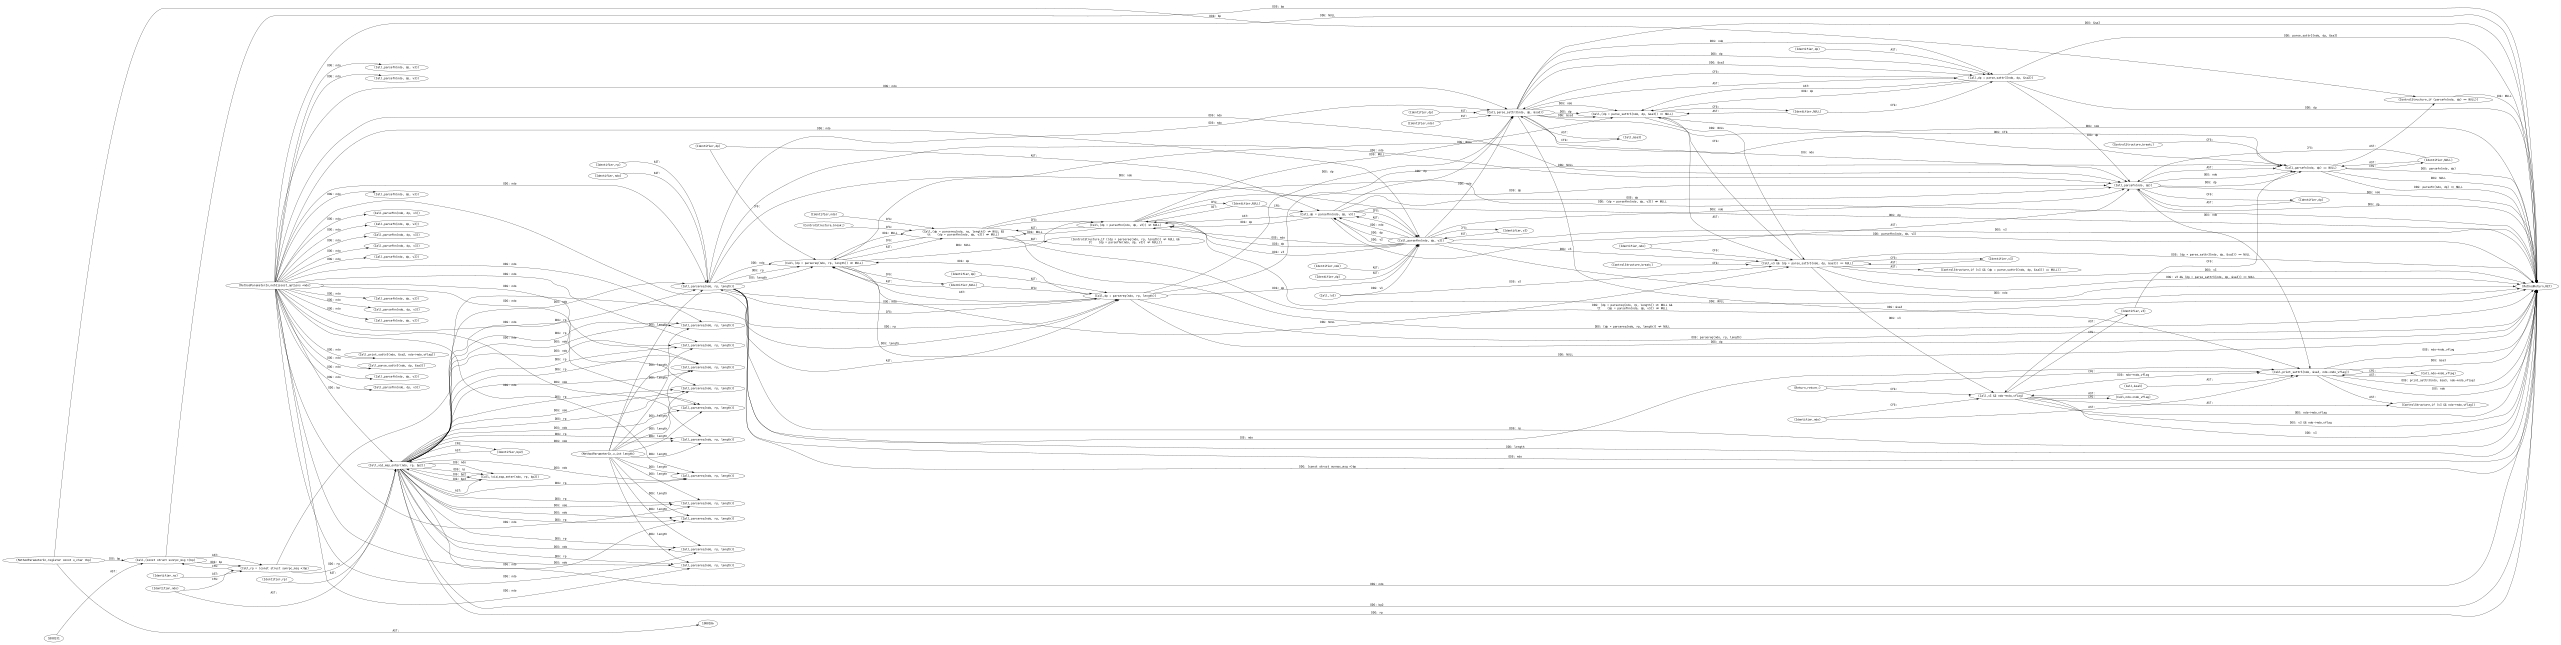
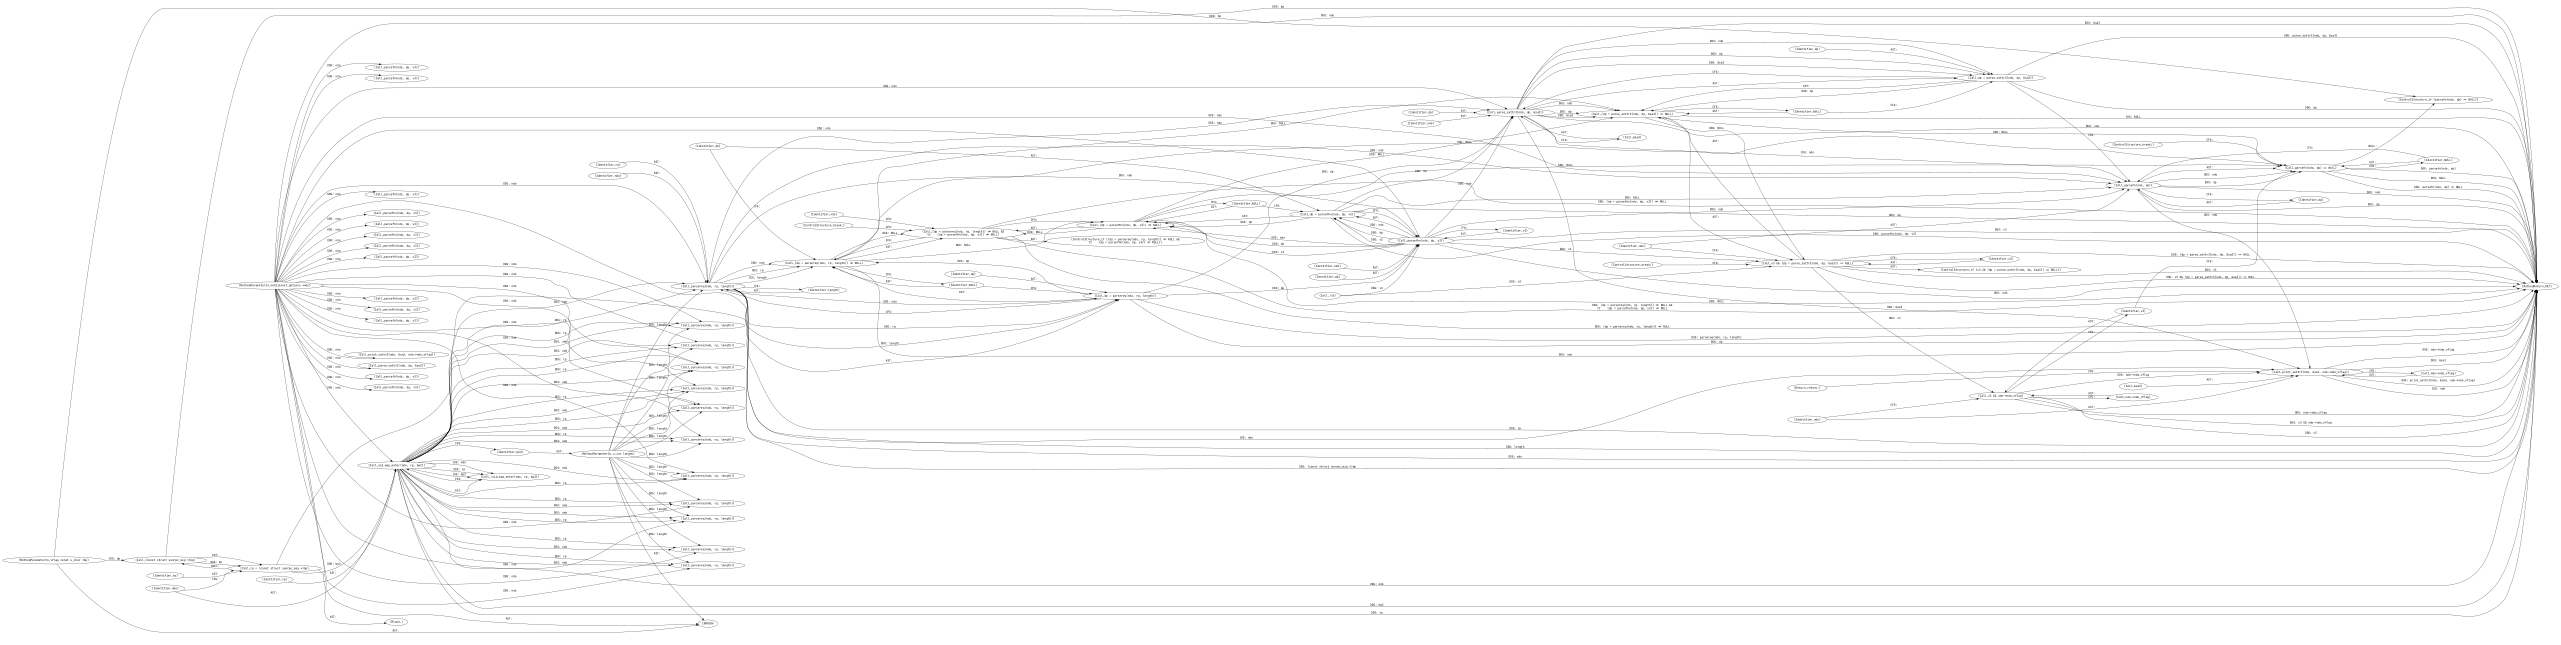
edge "(MethodParameterIn,netdissect_options *ndo)" -> "(MethodReturn,RET)": label "DDG: NULL" -> "DDG: ndo"
edge "(ControlStructure,if (parsefn(ndo, dp) == NULL))" -> "(MethodReturn,RET)": now "(Call,(dp = parse_sattr3(ndo, dp, &sa3)) == NULL)" -> "(MethodReturn,RET)"
edge "(Call,(dp = parse_sattr3(ndo, dp, &sa3)) == NULL)" -> "(Call,parsefn(ndo, dp) == NULL)": label "DDG: CFG" -> "DDG: NULL"
edge "(Call,dp = parse_sattr3(ndo, dp, &sa3))" -> "(Call,parsefn(ndo, dp))": label "DDG: dp" -> "CFG: "
edge "(Call,v3 && (dp = parse_sattr3(ndo, dp, &sa3)) == NULL)" -> "(Call,(dp = parse_sattr3(ndo, dp, &sa3)) == NULL)": label "CFG: " -> "AST: "
edge "(Call,parsefn(ndo, dp) == NULL)" -> "(ControlStructure,if (parsefn(ndo, dp) == NULL))": label "AST: " -> "NULL: "
edge "(Call,dp = parsereq(ndo, rp, length))" -> "(Call,parsefn(ndo, dp))": removed, label "DDG: dp"
edge "(Call,dp = parsefhn(ndo, dp, v3))" -> "(Call,parsefn(ndo, dp))": label "DDG: dp" -> "DDG: NULL"
node "(Identifier,length)": added
edge "(Call,(dp = parsereq(ndo, rp, length)) != NULL)" -> "(Call,v3 && (dp = parse_sattr3(ndo, dp, &sa3)) == NULL)": now "(Call,(dp = parsereq(ndo, rp, length)) != NULL)" -> "(Call,(dp = parse_sattr3(ndo, dp, &sa3)) == NULL)"
edge "(Call,(dp = parsereq(ndo, rp, length)) != NULL)" -> "(MethodReturn,RET)": label "DDG: NULL" -> "DDG: ndo"
edge "(MethodParameterIn,netdissect_options *ndo)" -> "(Call,xid_map_enter(ndo, rp, bp2))": label "DDG: bp" -> "DDG: ndo"
edge "(Return,return;)" -> "(Call,v3 && ndo->ndo_vflag)": removed, label "CFG:"
node "(ControlStructure,if (v3 && ndo->ndo_vflag))": removed
edge "(Identifier,bp2)" -> "(Call,xid_map_enter(ndo, rp, bp2))": now "(Identifier,bp2)" -> "(MethodParameterIn,u_int length)"
edge "(Call,!xid_map_enter(ndo, rp, bp2))" -> "(Call,xid_map_enter(ndo, rp, bp2))": label "DDG: bp2" -> "CFG: "
edge "(MethodParameterIn,u_int length)" -> "1000106": added, label "AST:"
node "(MethodParameterIn,register const u_char *bp)": label "(MethodParameterIn,register const u_char *bp)" -> "(MethodParameterIn,vflag const u_char *bp)"
edge "(Call,rp = (const struct sunrpc_msg *)bp)" -> "(Call,xid_map_enter(ndo, rp, bp2))": label "DDG: rp" -> "DDG: bp2"
edge "(Call,rp = (const struct sunrpc_msg *)bp)" -> "(Call,(const struct sunrpc_msg *)bp)": label "CFG: " -> "NULL: "
edge "(MethodParameterIn,netdissect_options *ndo)" -> "1000106": added, label "AST:"
node "(Block,)": added
node "1000131": removed
